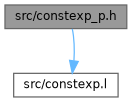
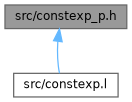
edge "src/constexp_p.h" -> "src/constexp.l": reversed
